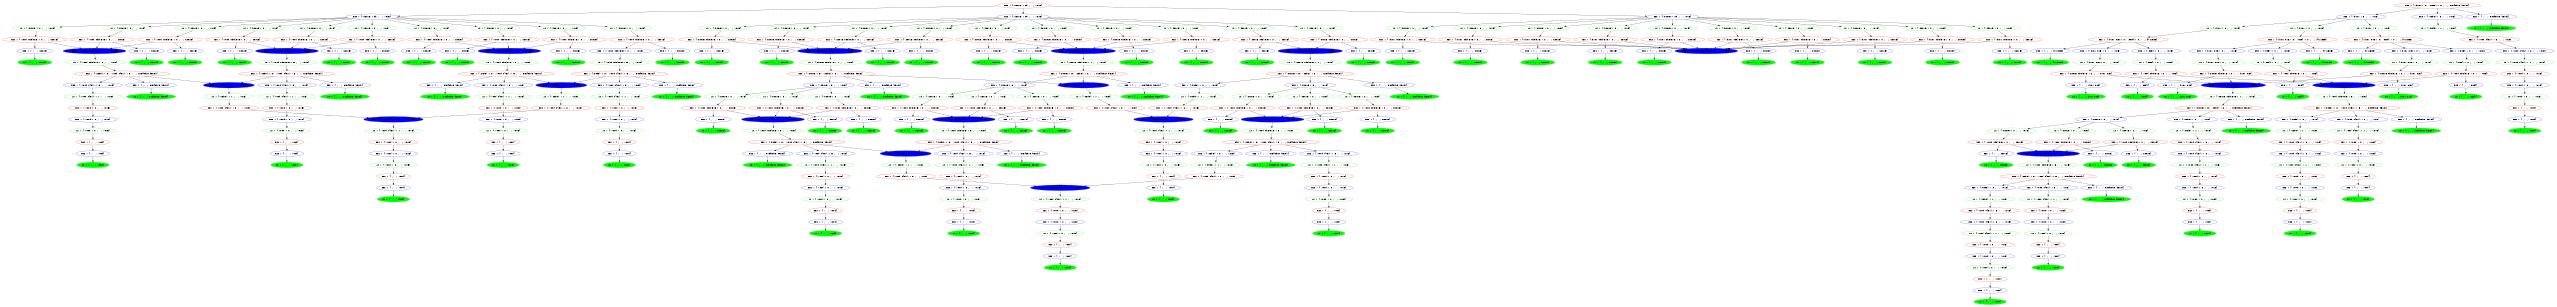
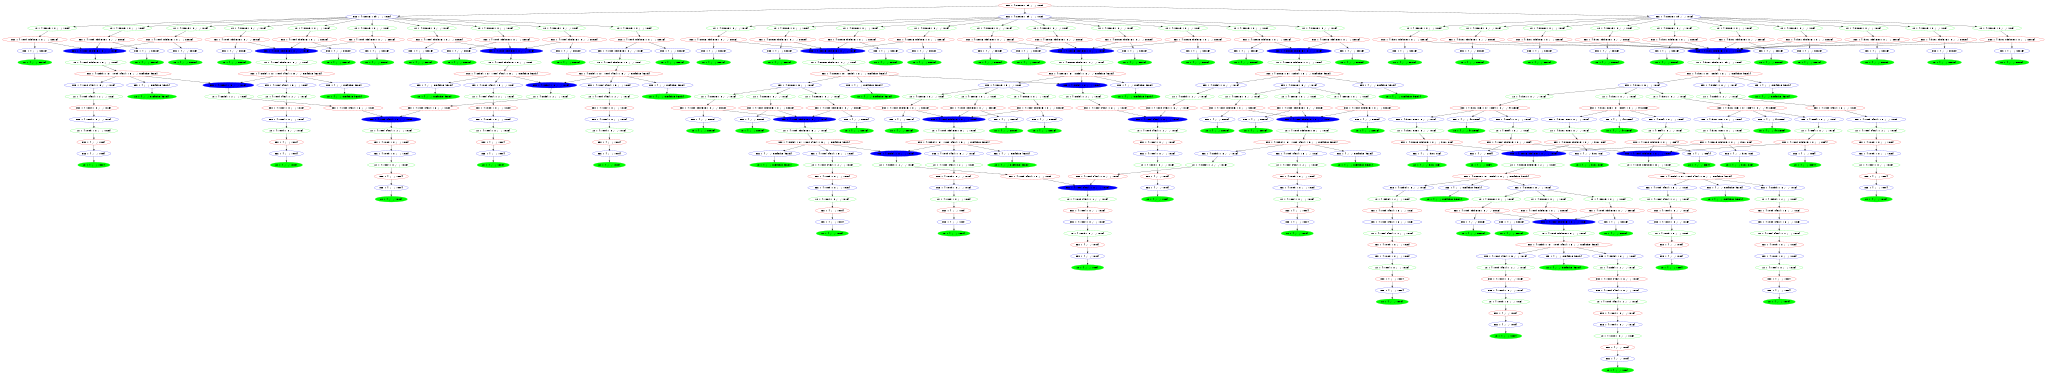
node "AT - ['iron pickaxe': 80 /  / None]": added
